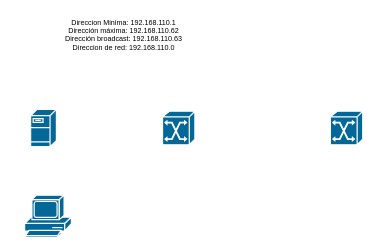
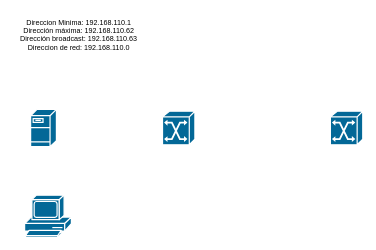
node "Direccion Minima: 192.168.110.1 Dirección máxima: 192.168.110.62 Dirección broadcast: 192.168.110.63 Direccion de red: 192.168.110.0": moved (123, 39) -> (78, 39)
